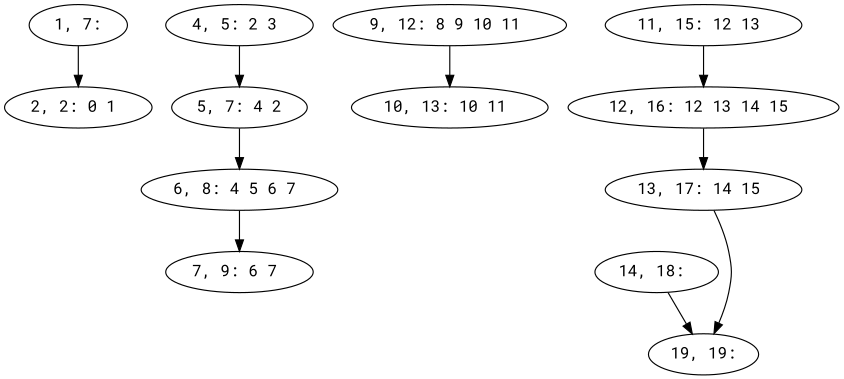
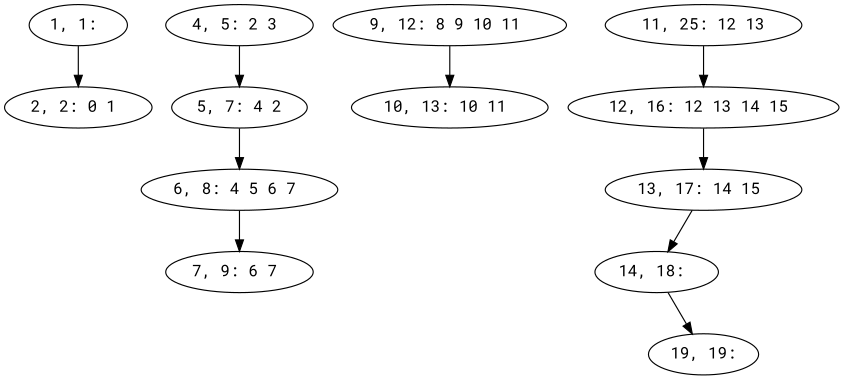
node "1, 7:": label "1, 7:" -> "1, 1:"
node "11, 15: 12 13": label "11, 15: 12 13" -> "11, 25: 12 13"
edge "13, 17: 14 15" -> "19, 19:": now "13, 17: 14 15" -> "14, 18:"
